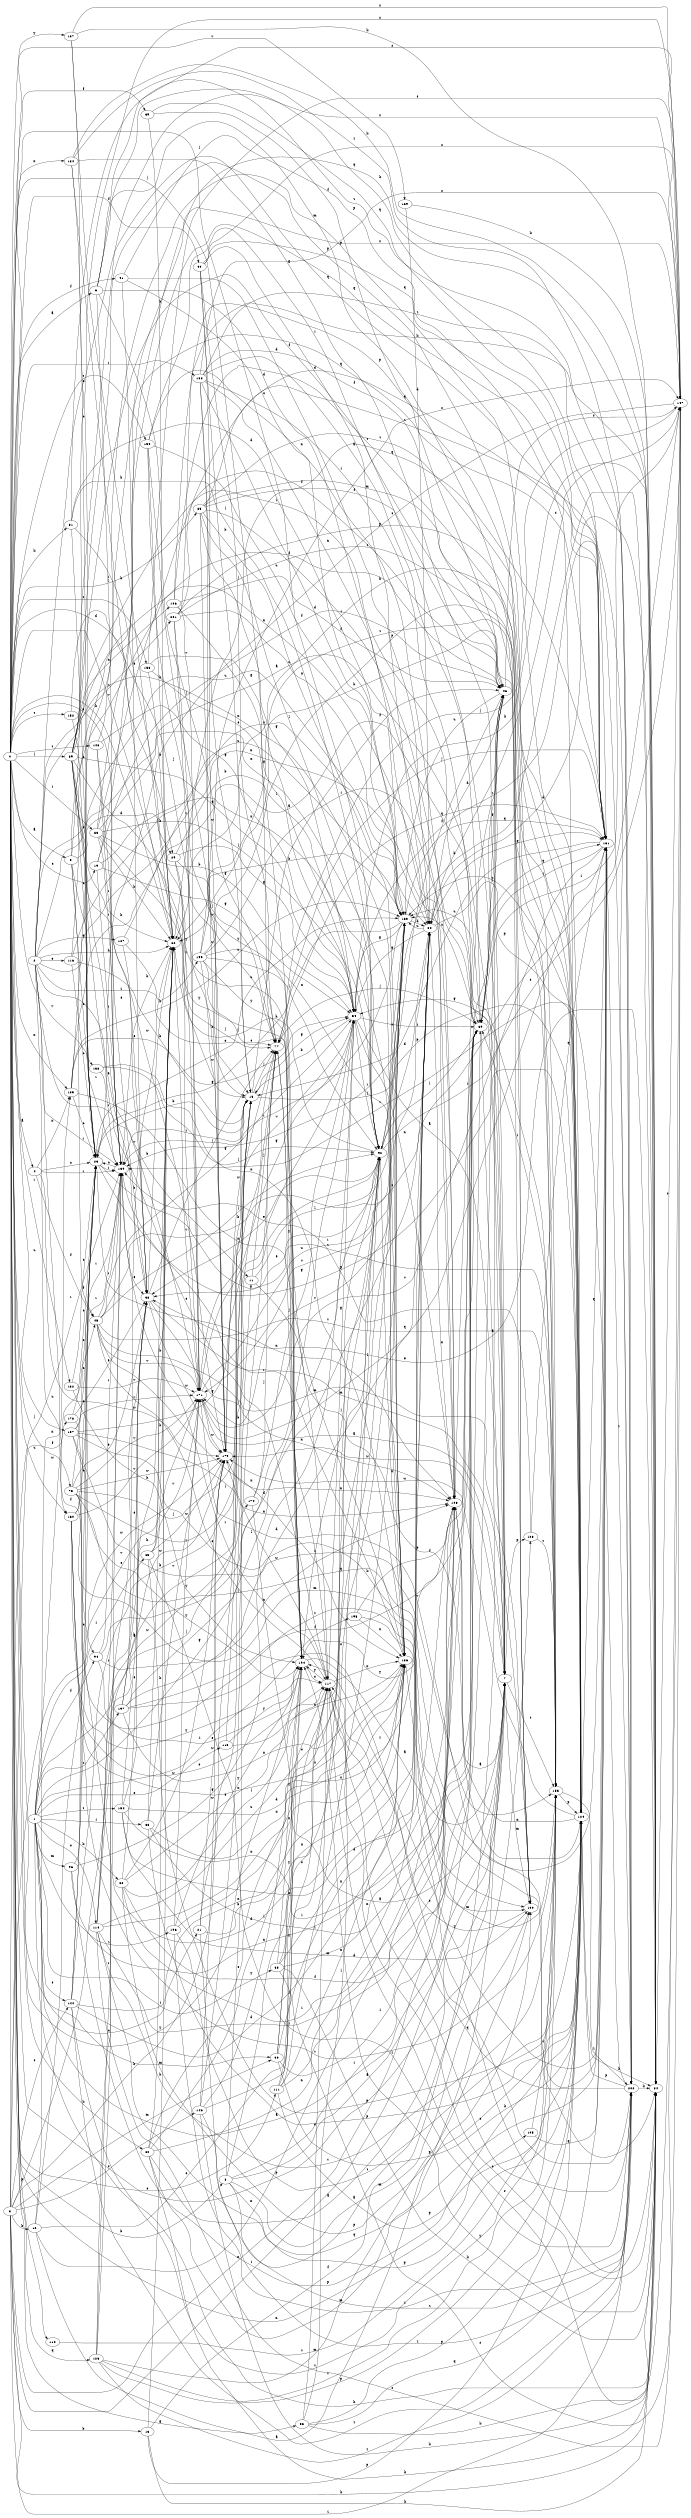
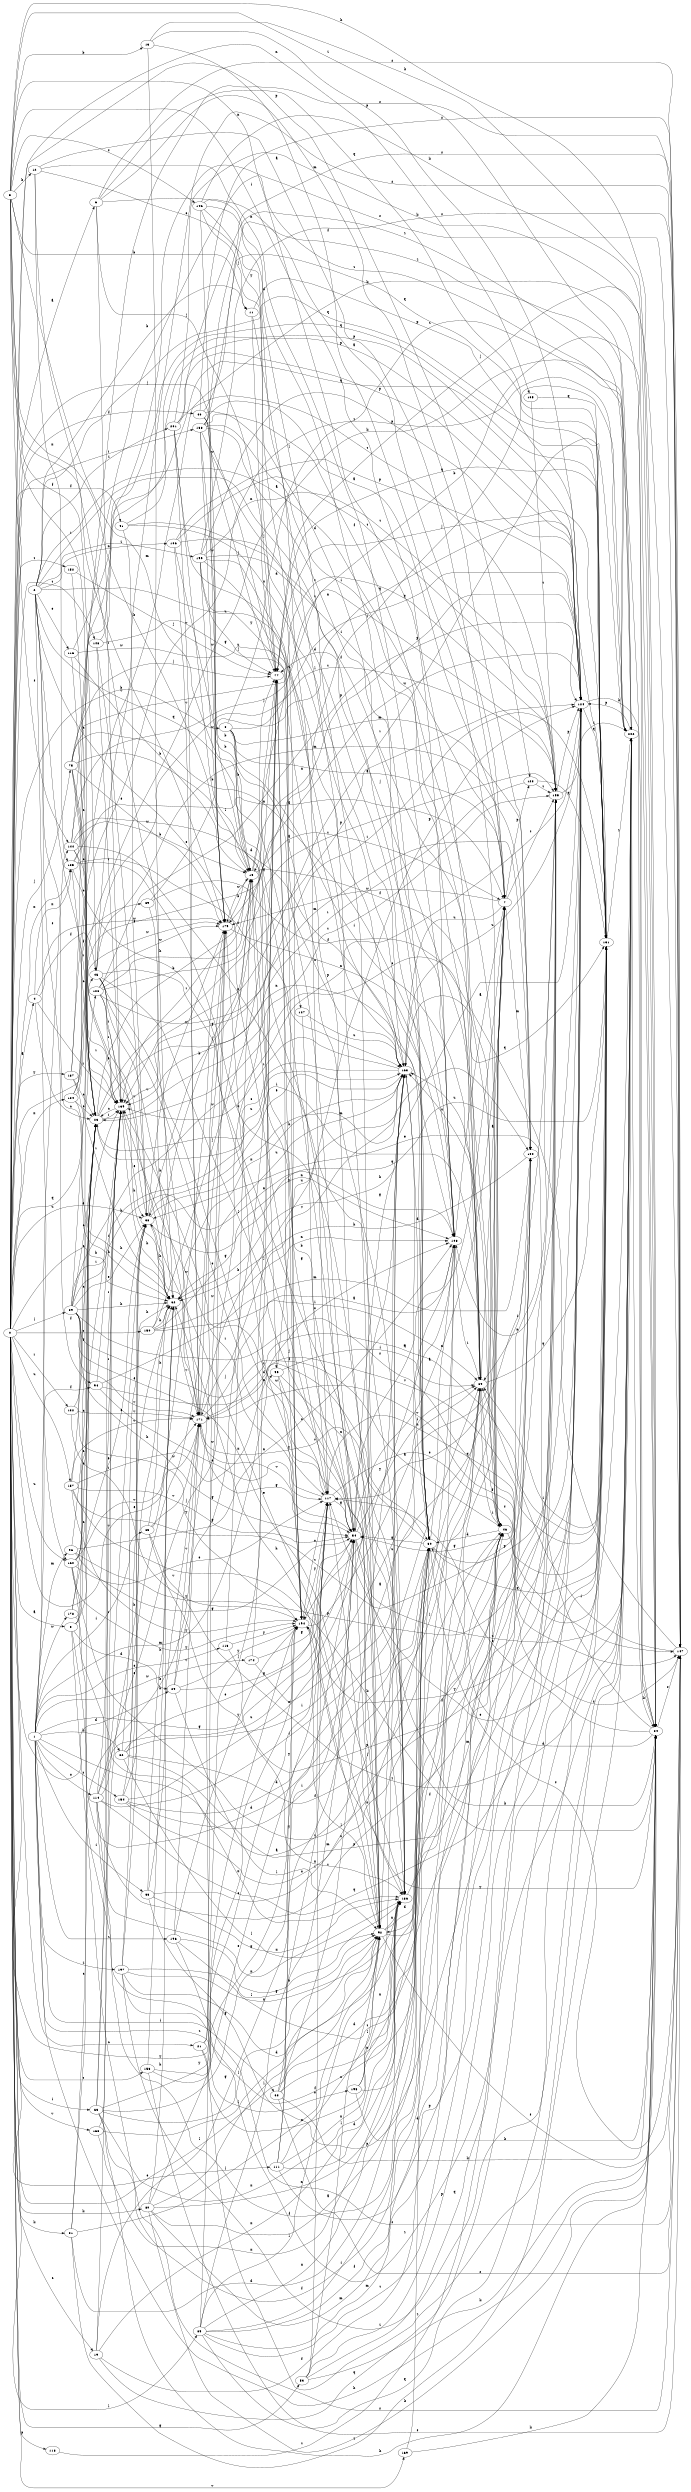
edge "127" -> "38": removed, label "e"
